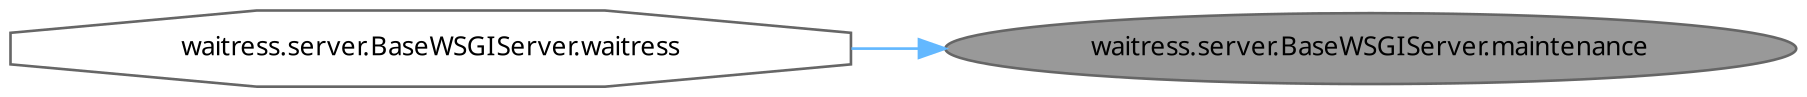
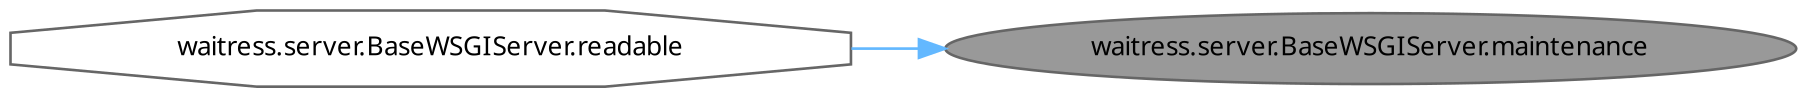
node "waitress.server.BaseWSGIServer.waitress": label "waitress.server.BaseWSGIServer.waitress" -> "waitress.server.BaseWSGIServer.readable"
